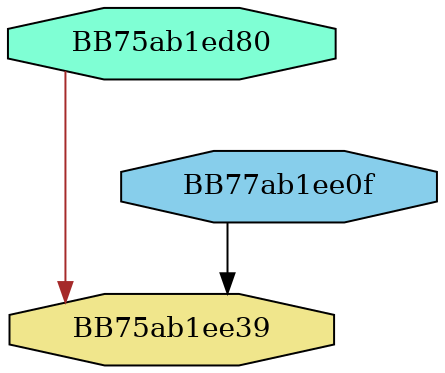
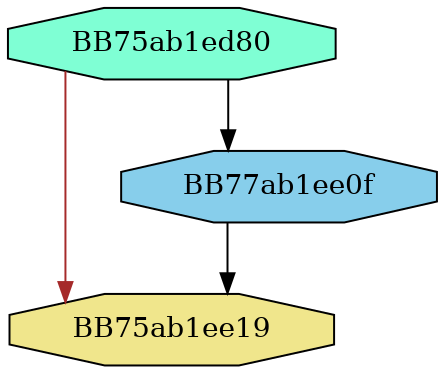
edge "BB75ab1ed80" -> "BB77ab1ee0f": added
node "BB75ab1ee39": label "BB75ab1ee39" -> "BB75ab1ee19"
